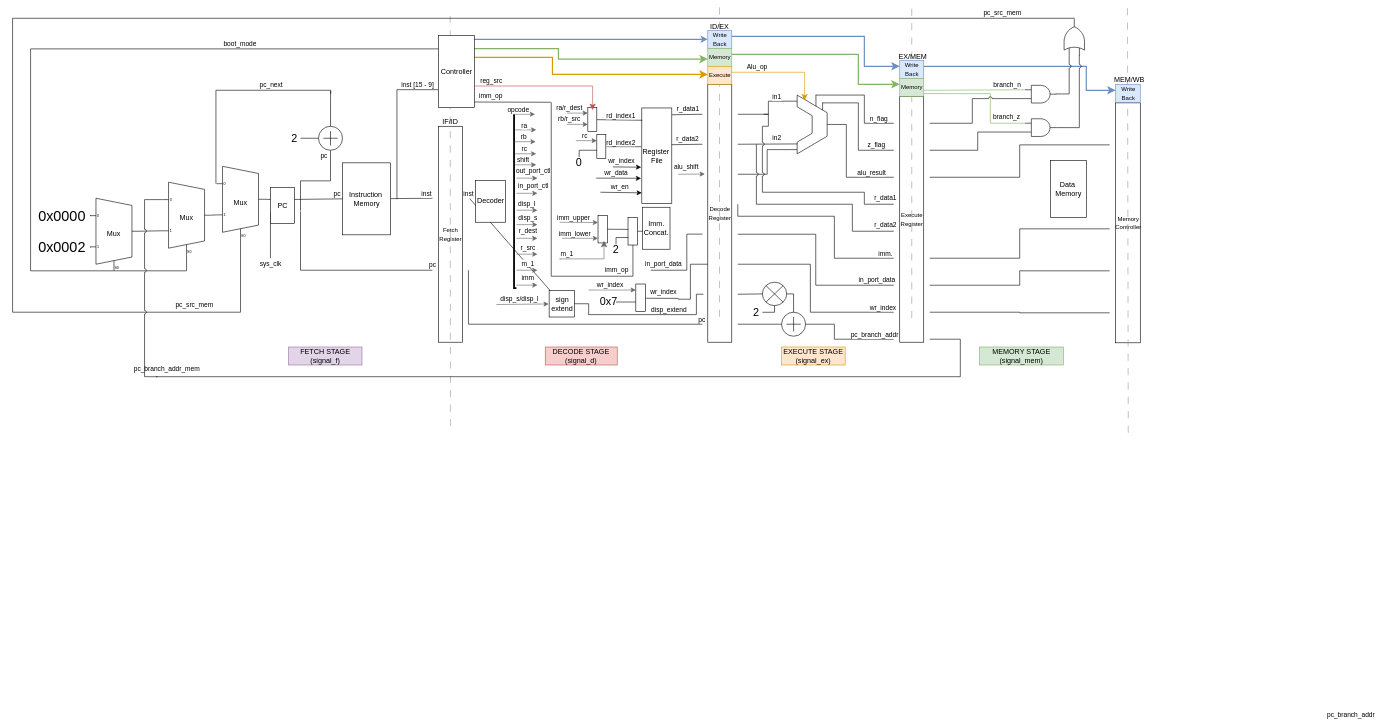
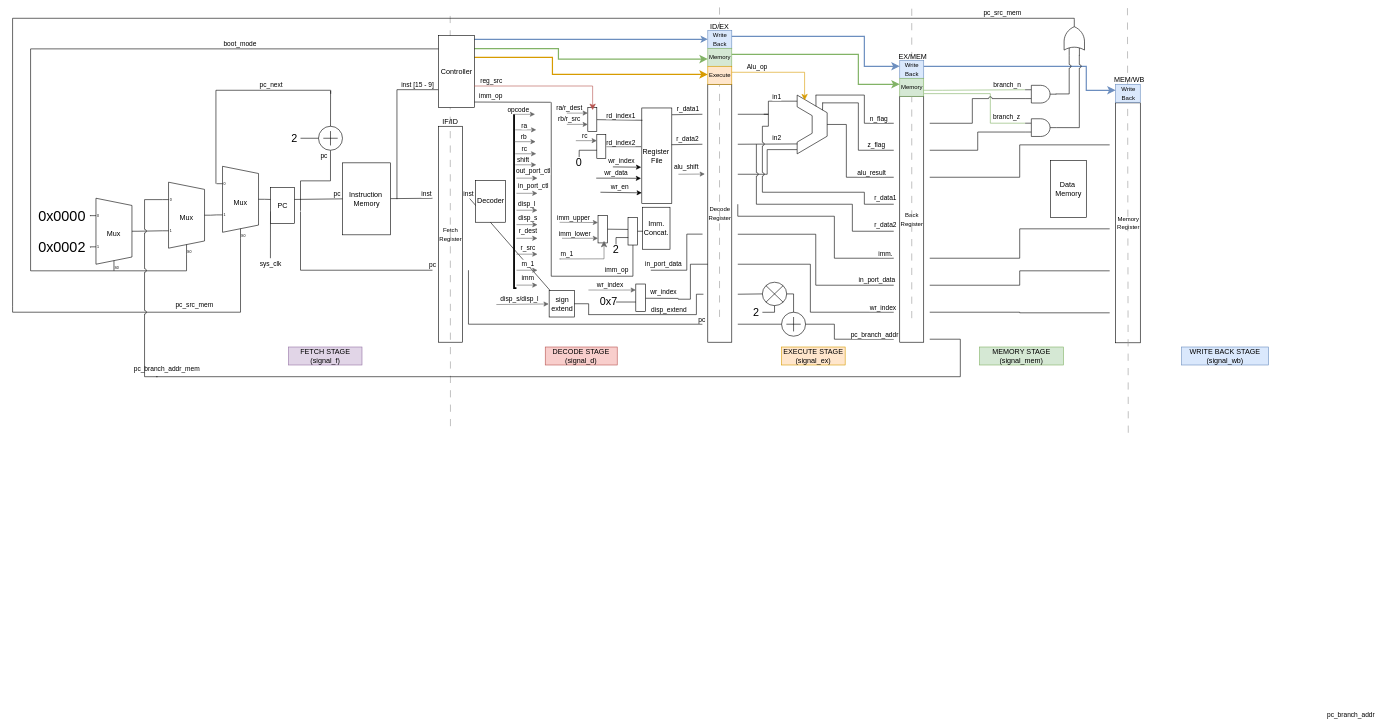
node "Execute Register": label "Execute Register" -> "Back Register"
node "Memory Controller": label "Memory Controller" -> "Memory Register"
node "WRITE BACK STAGE (signal_wb)": added
